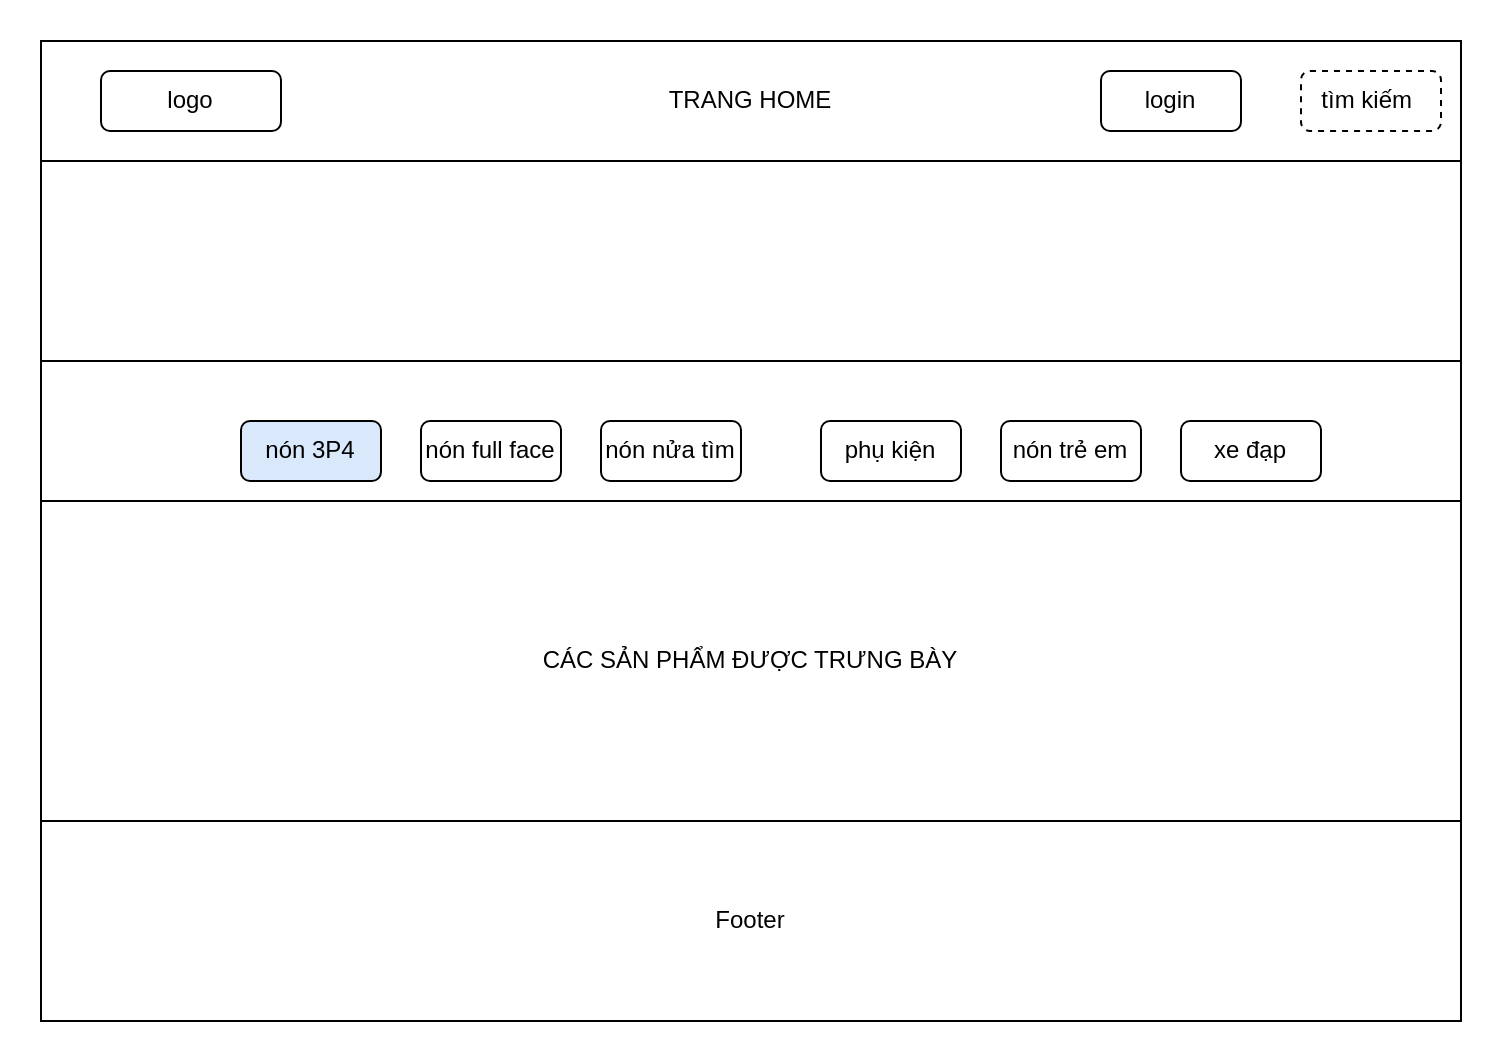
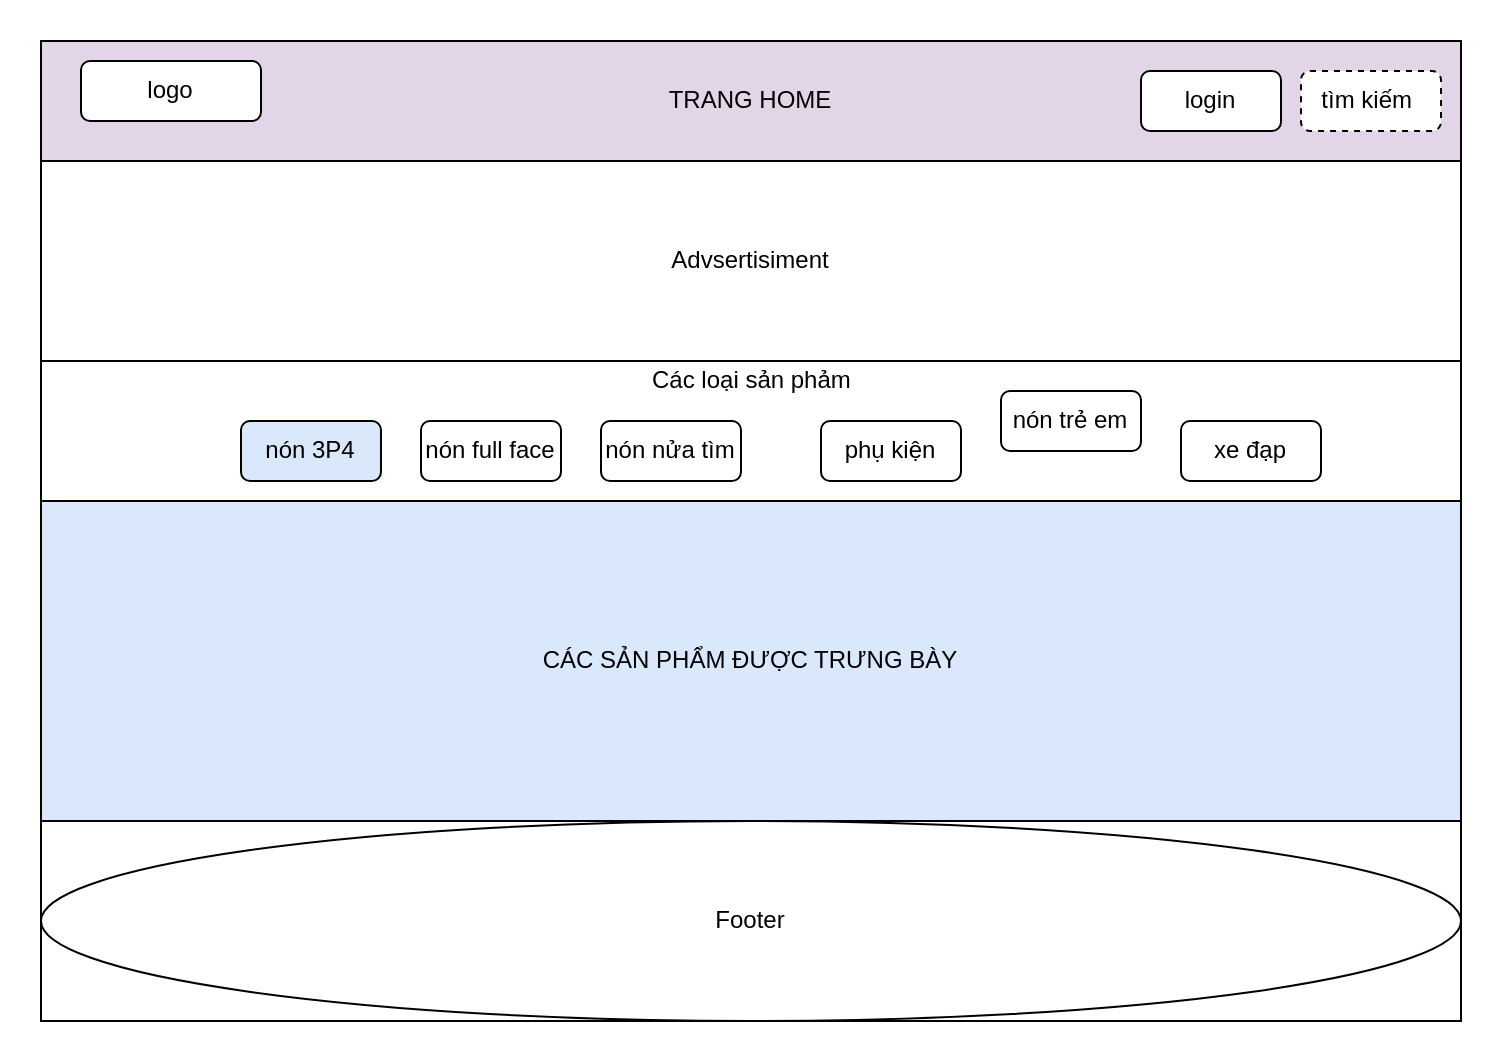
node "logo": moved (191, 101) -> (171, 91)
node "TRANG HOME": fillcolor #ffffff -> #e1d5e7
node "login": moved (1171, 101) -> (1211, 101)
node "Advsertisiment": added
node "Các loại sản phảm": added
node "nón trẻ em": moved (1071, 451) -> (1071, 421)
node "CÁC SẢN PHẨM ĐƯỢC TRƯNG BÀY": fillcolor #ffffff -> #dae8fc
node "Footer": shape rectangle -> ellipse
